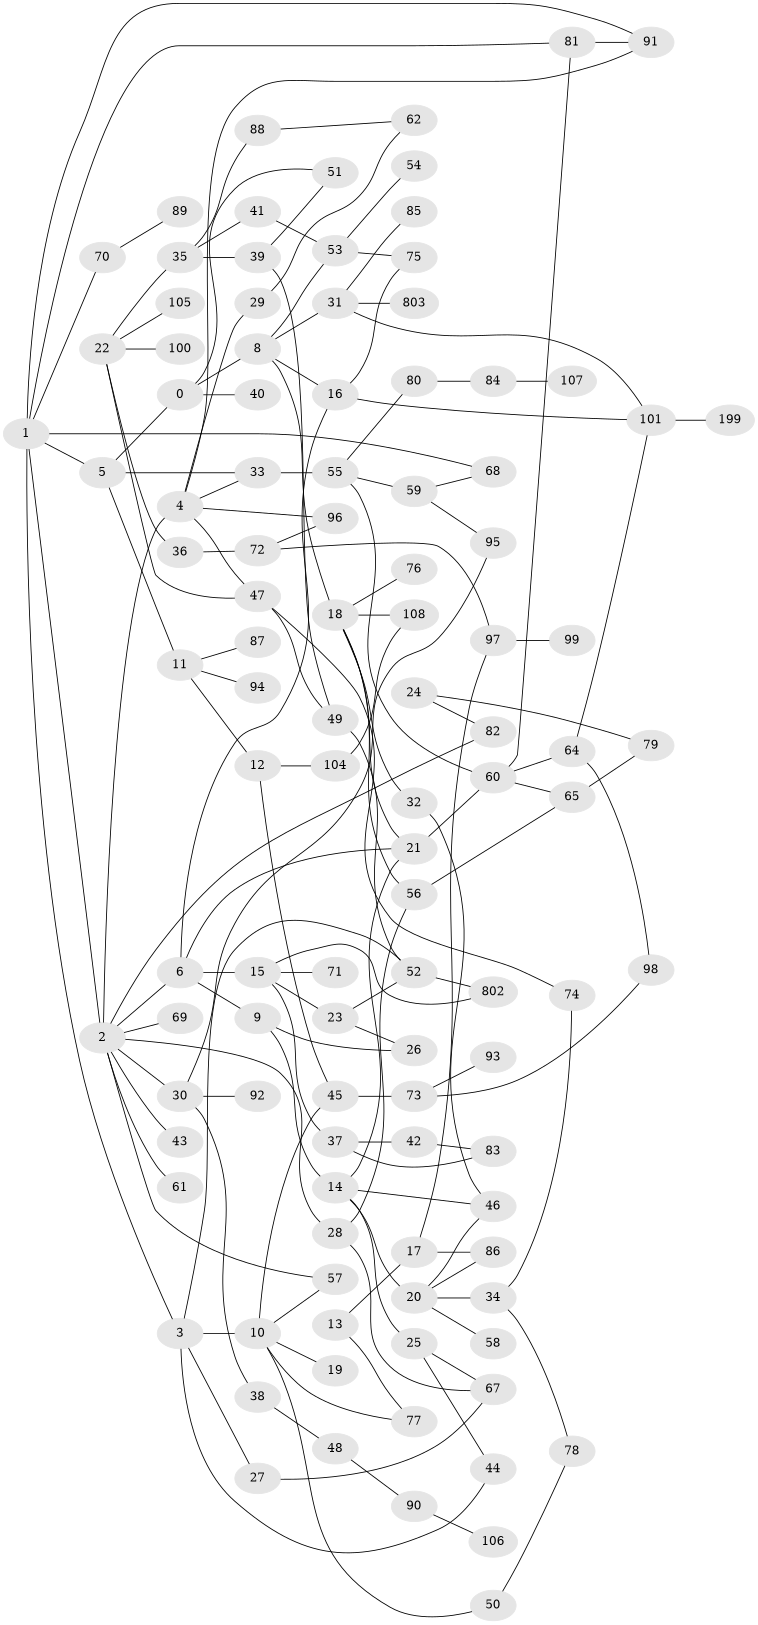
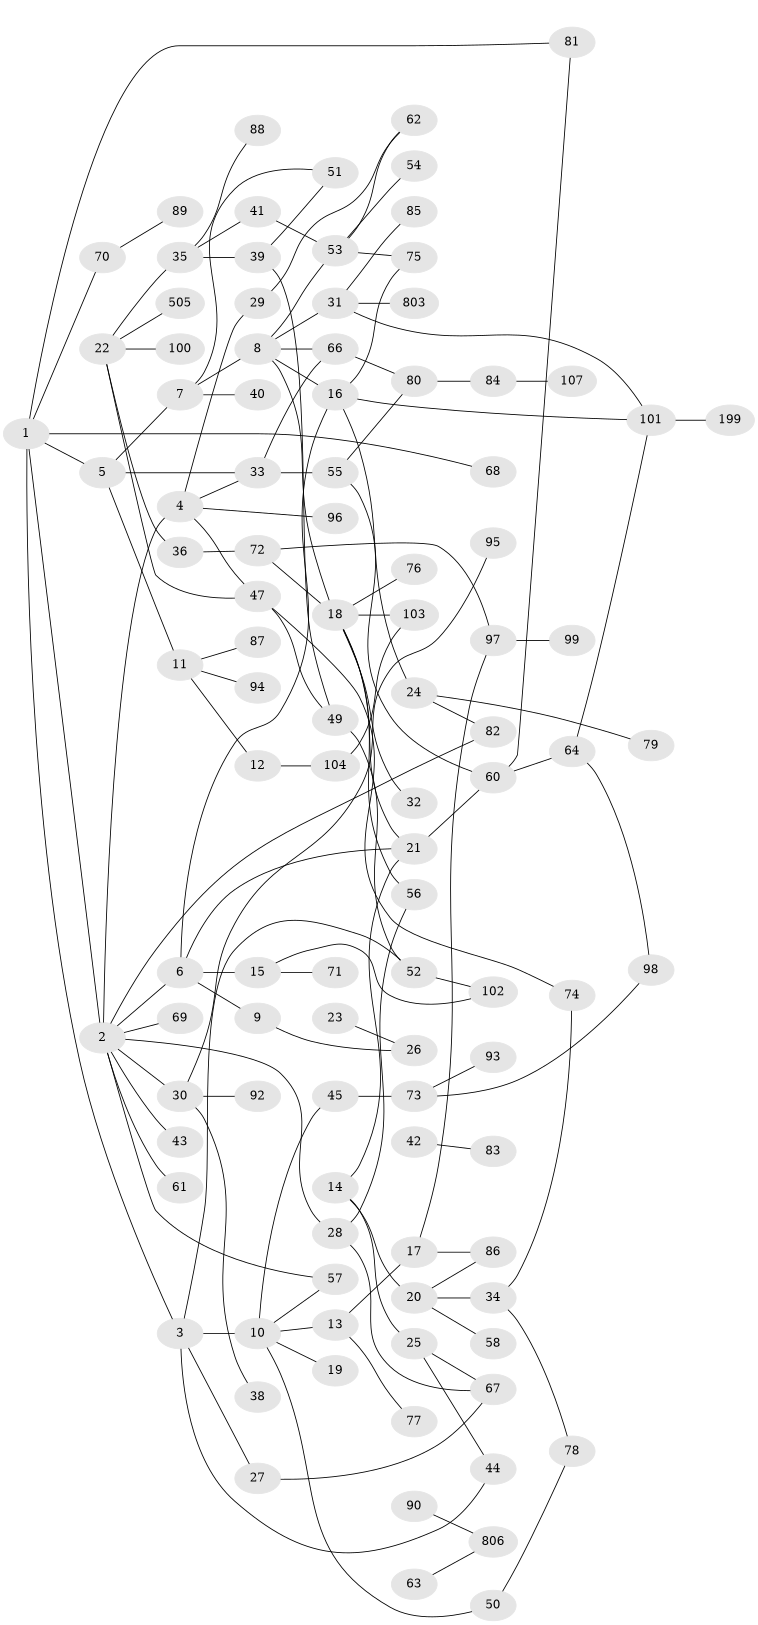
node "91": removed
edge "62" -- "88": now "62" -- "53"
node "105": label "105" -> "505"
node "66": added
node "0": label "0" -> "7"
node "59": removed
edge "16" -- "24": added
edge "96" -- "72": now "18" -- "72"
node "108": label "108" -> "103"
node "65": removed
edge "12" -- "45": removed
node "802": label "802" -> "102"
edge "15" -- "23": removed
edge "52" -- "23": removed
edge "9" -- "14": removed
node "37": removed
node "46": removed
edge "10" -- "77": now "10" -- "13"
node "48": removed
node "106": label "106" -> "806"
node "63": added
